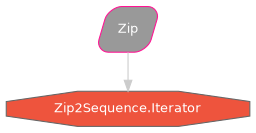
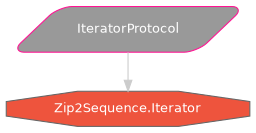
node "Zip": label "Zip" -> "IteratorProtocol"
